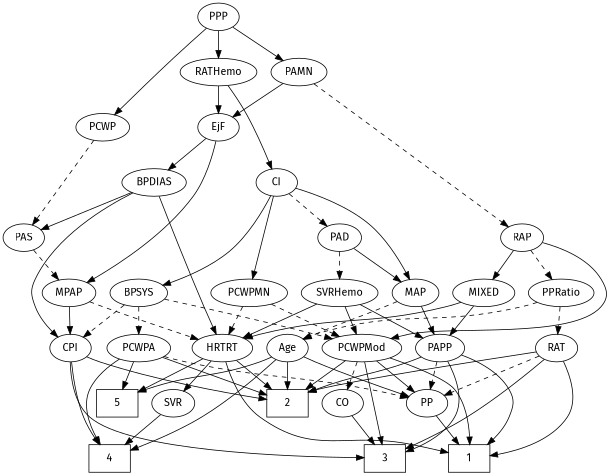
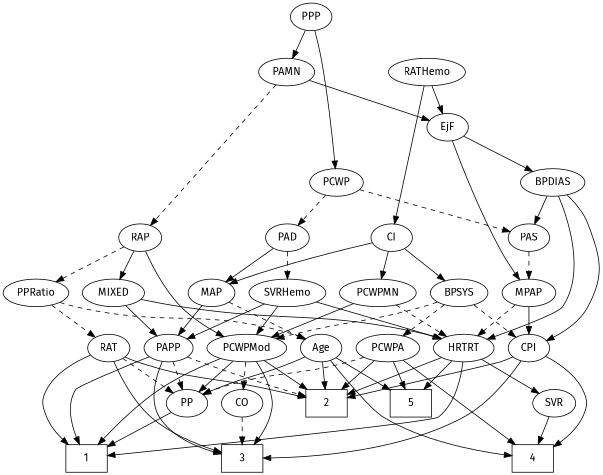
edge "PPP" -> "RATHemo": removed
edge "CI" -> "PAD": now "PCWP" -> "PAD"
edge "PCWPMN" -> "PCWPMod": style dashed -> solid
edge "PAPP" -> "2": style solid -> dashed
edge "CO" -> "3": style solid -> dashed
